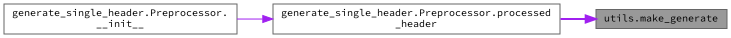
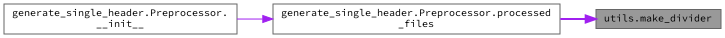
node "generate_single_header.Preprocessor.processed _header": label "generate_single_header.Preprocessor.processed _header" -> "generate_single_header.Preprocessor.processed _files"
node "utils.make_generate": label "utils.make_generate" -> "utils.make_divider"
